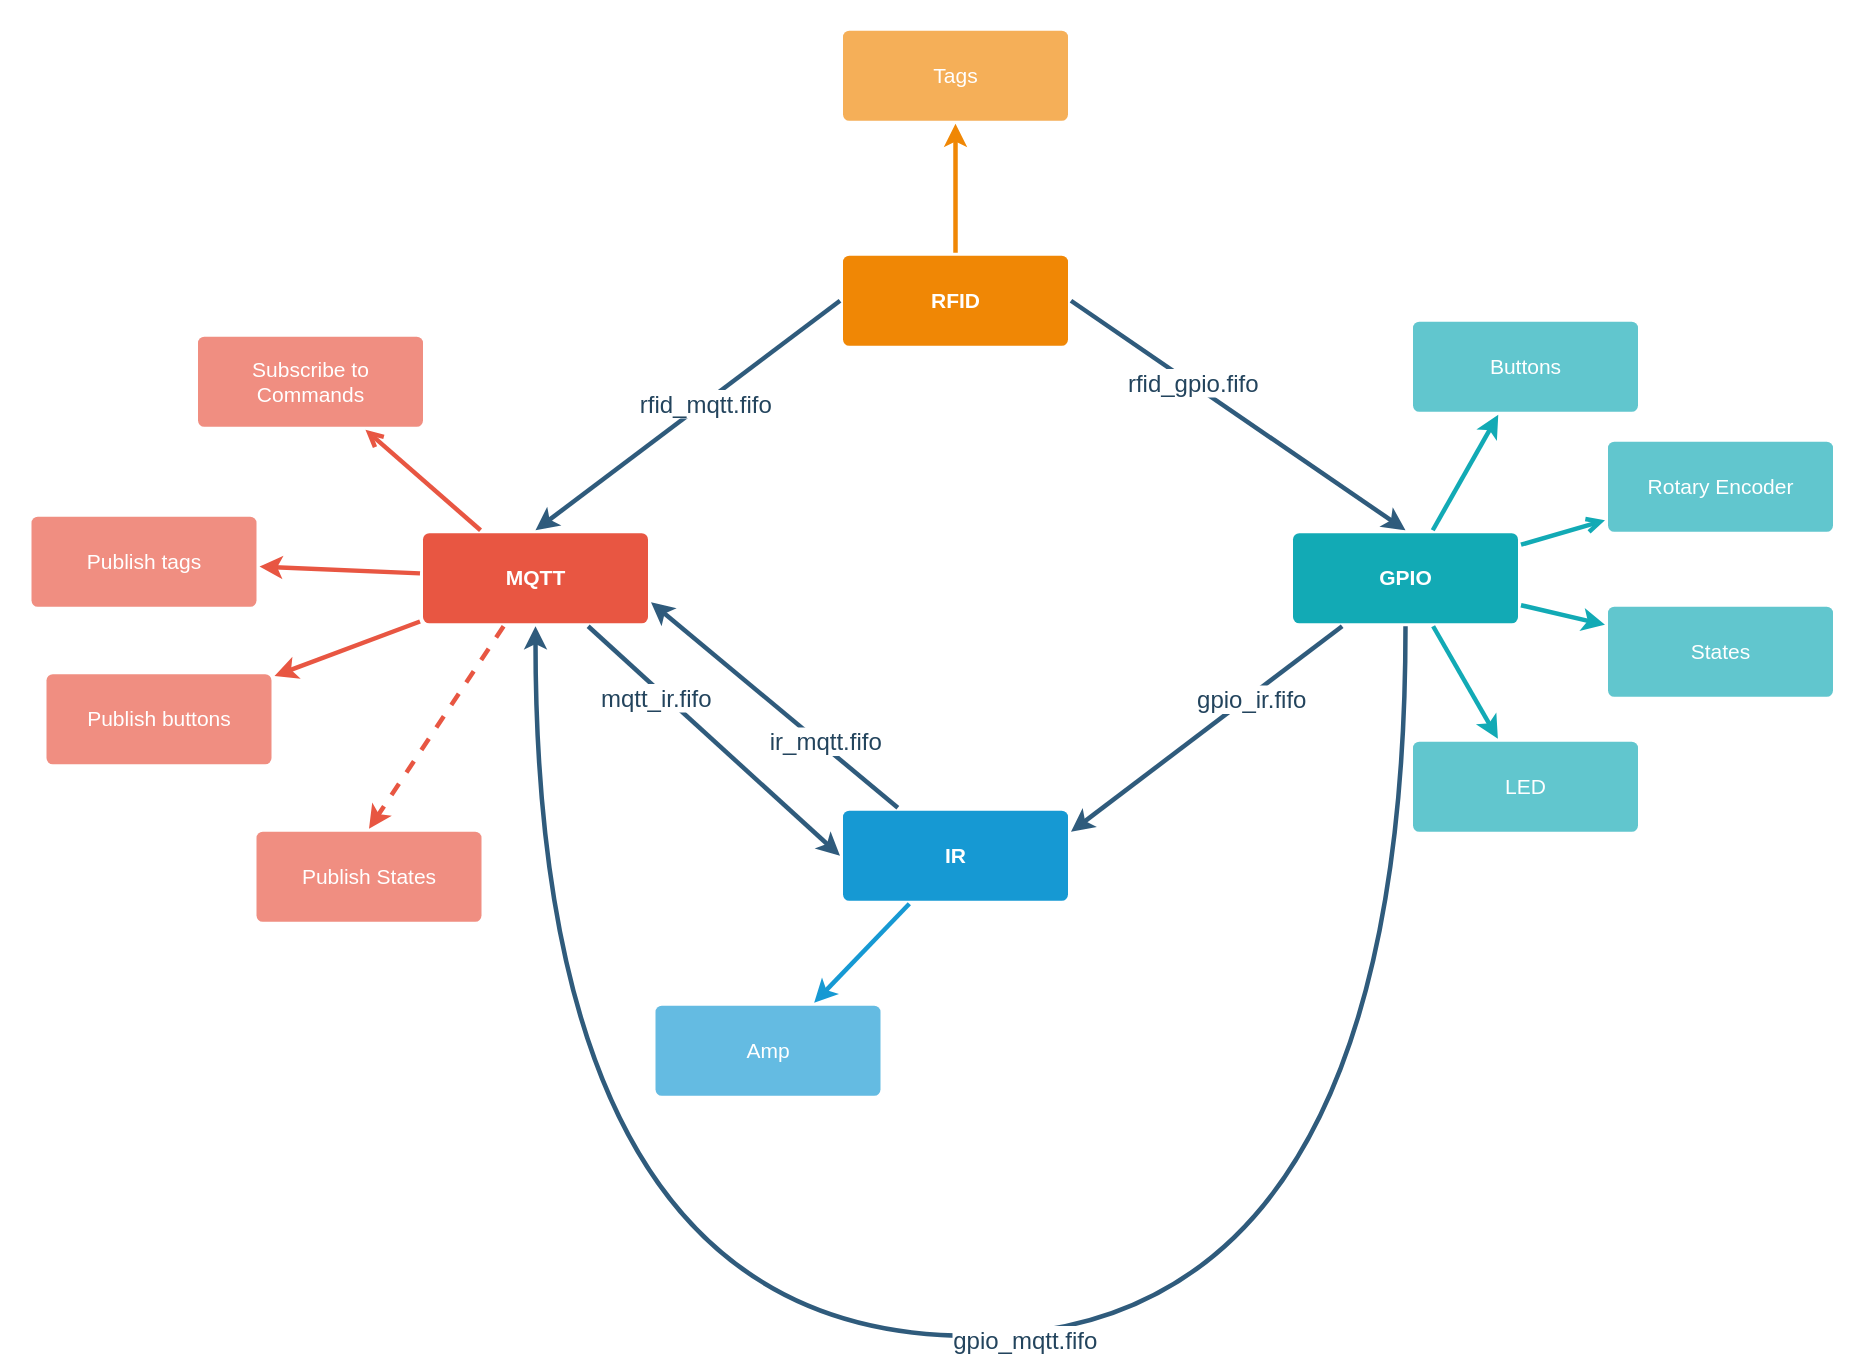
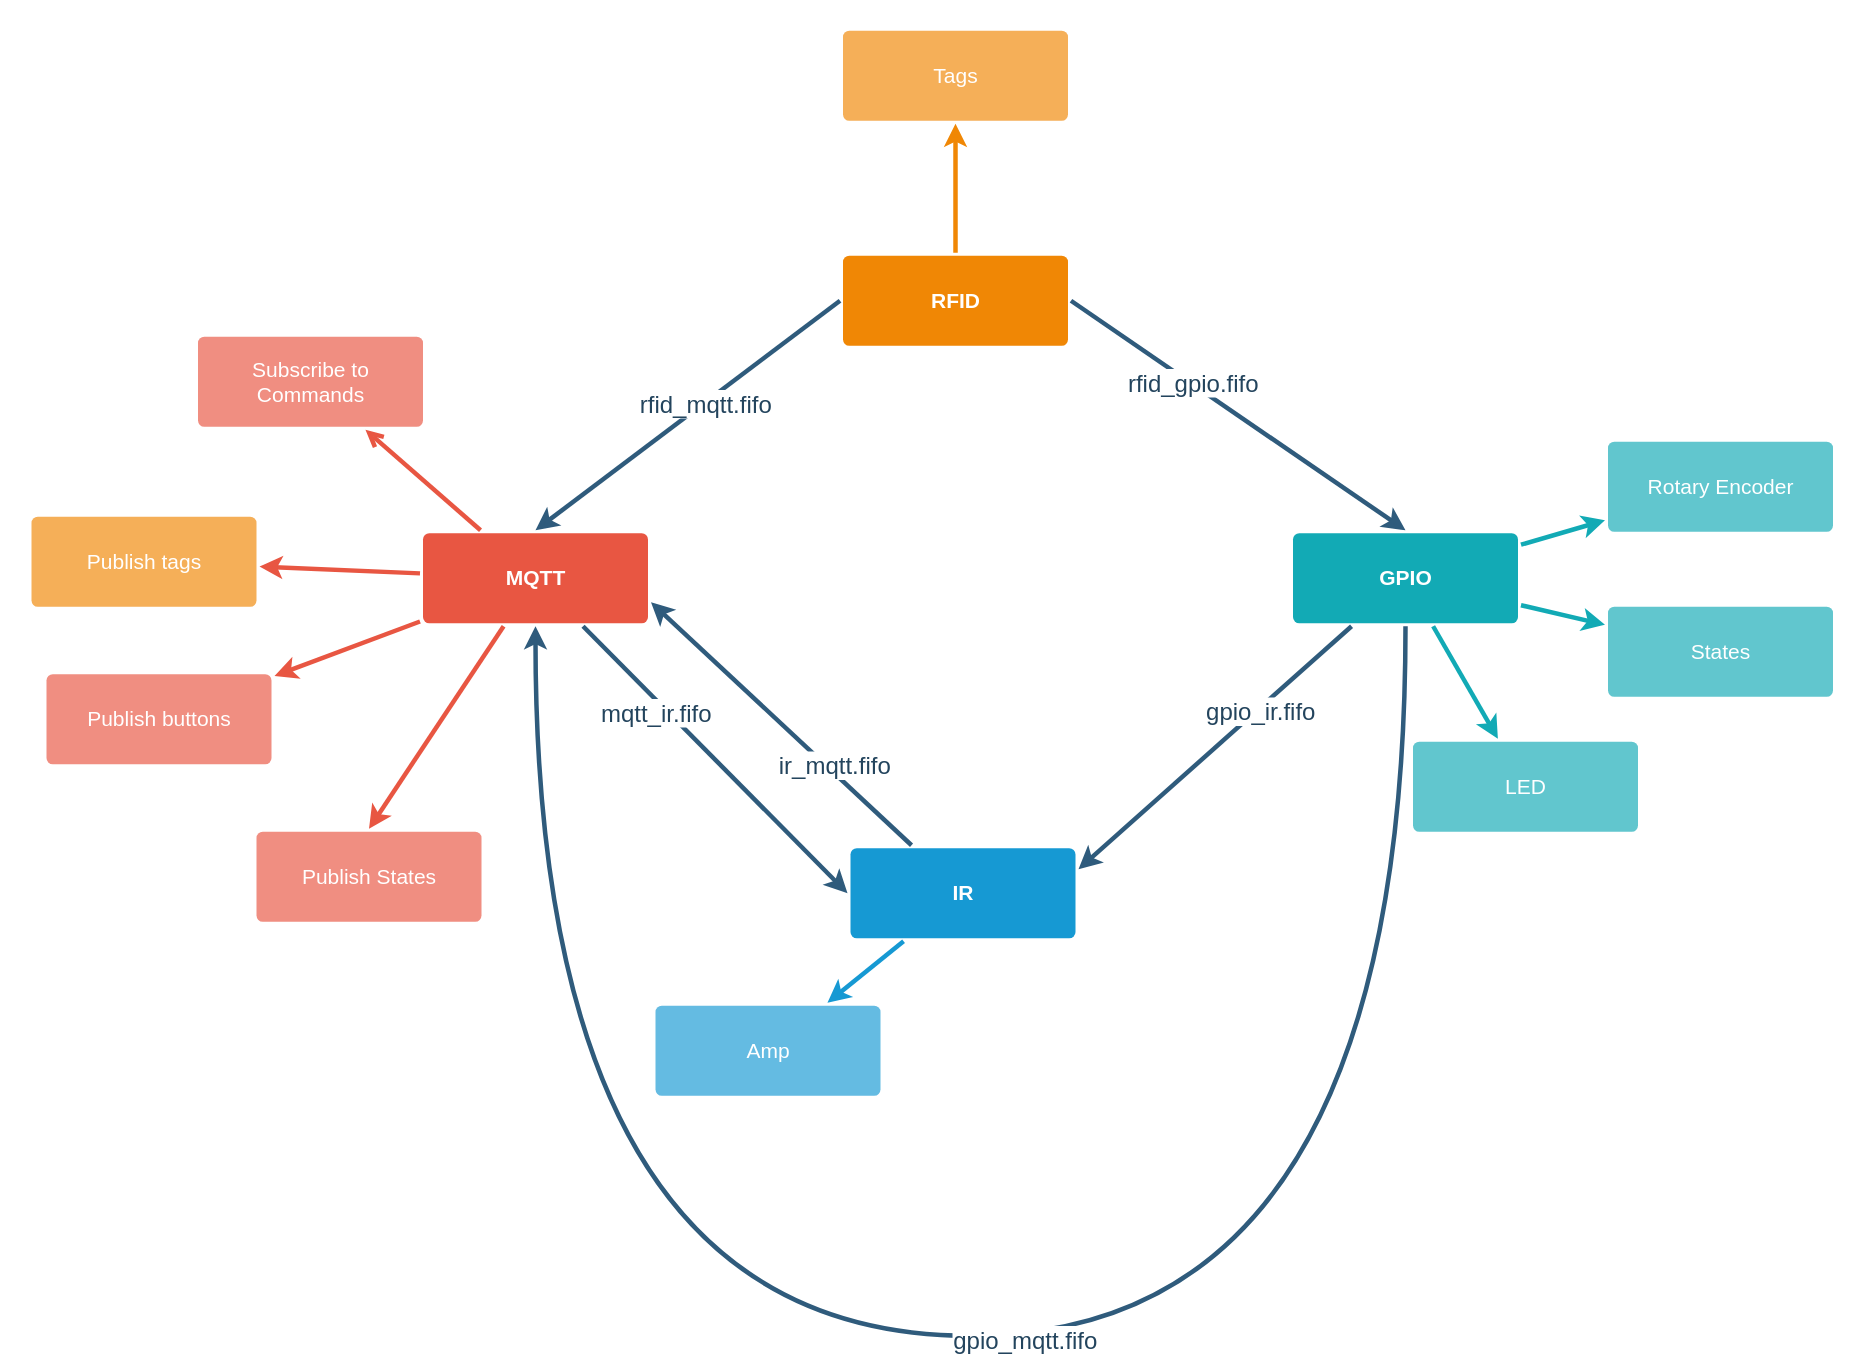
node "Buttons": removed
edge "GPIO" -> "Buttons": removed
edge "GPIO" -> "Rotary Encoder": arrowhead open -> classic
node "Publish tags": fillcolor #f08e81 -> #f5af58
edge "MQTT" -> "Publish States": style dashed -> solid
node "IR": moved (956, 856) -> (963, 893)
